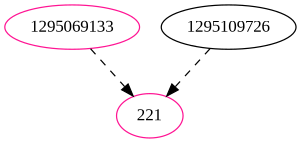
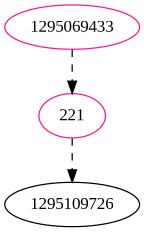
node "1295069133": label "1295069133" -> "1295069433"
edge "1295109726" -> "221": reversed
